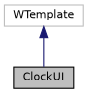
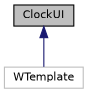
edge "ClockUI" -> "WTemplate": reversed
